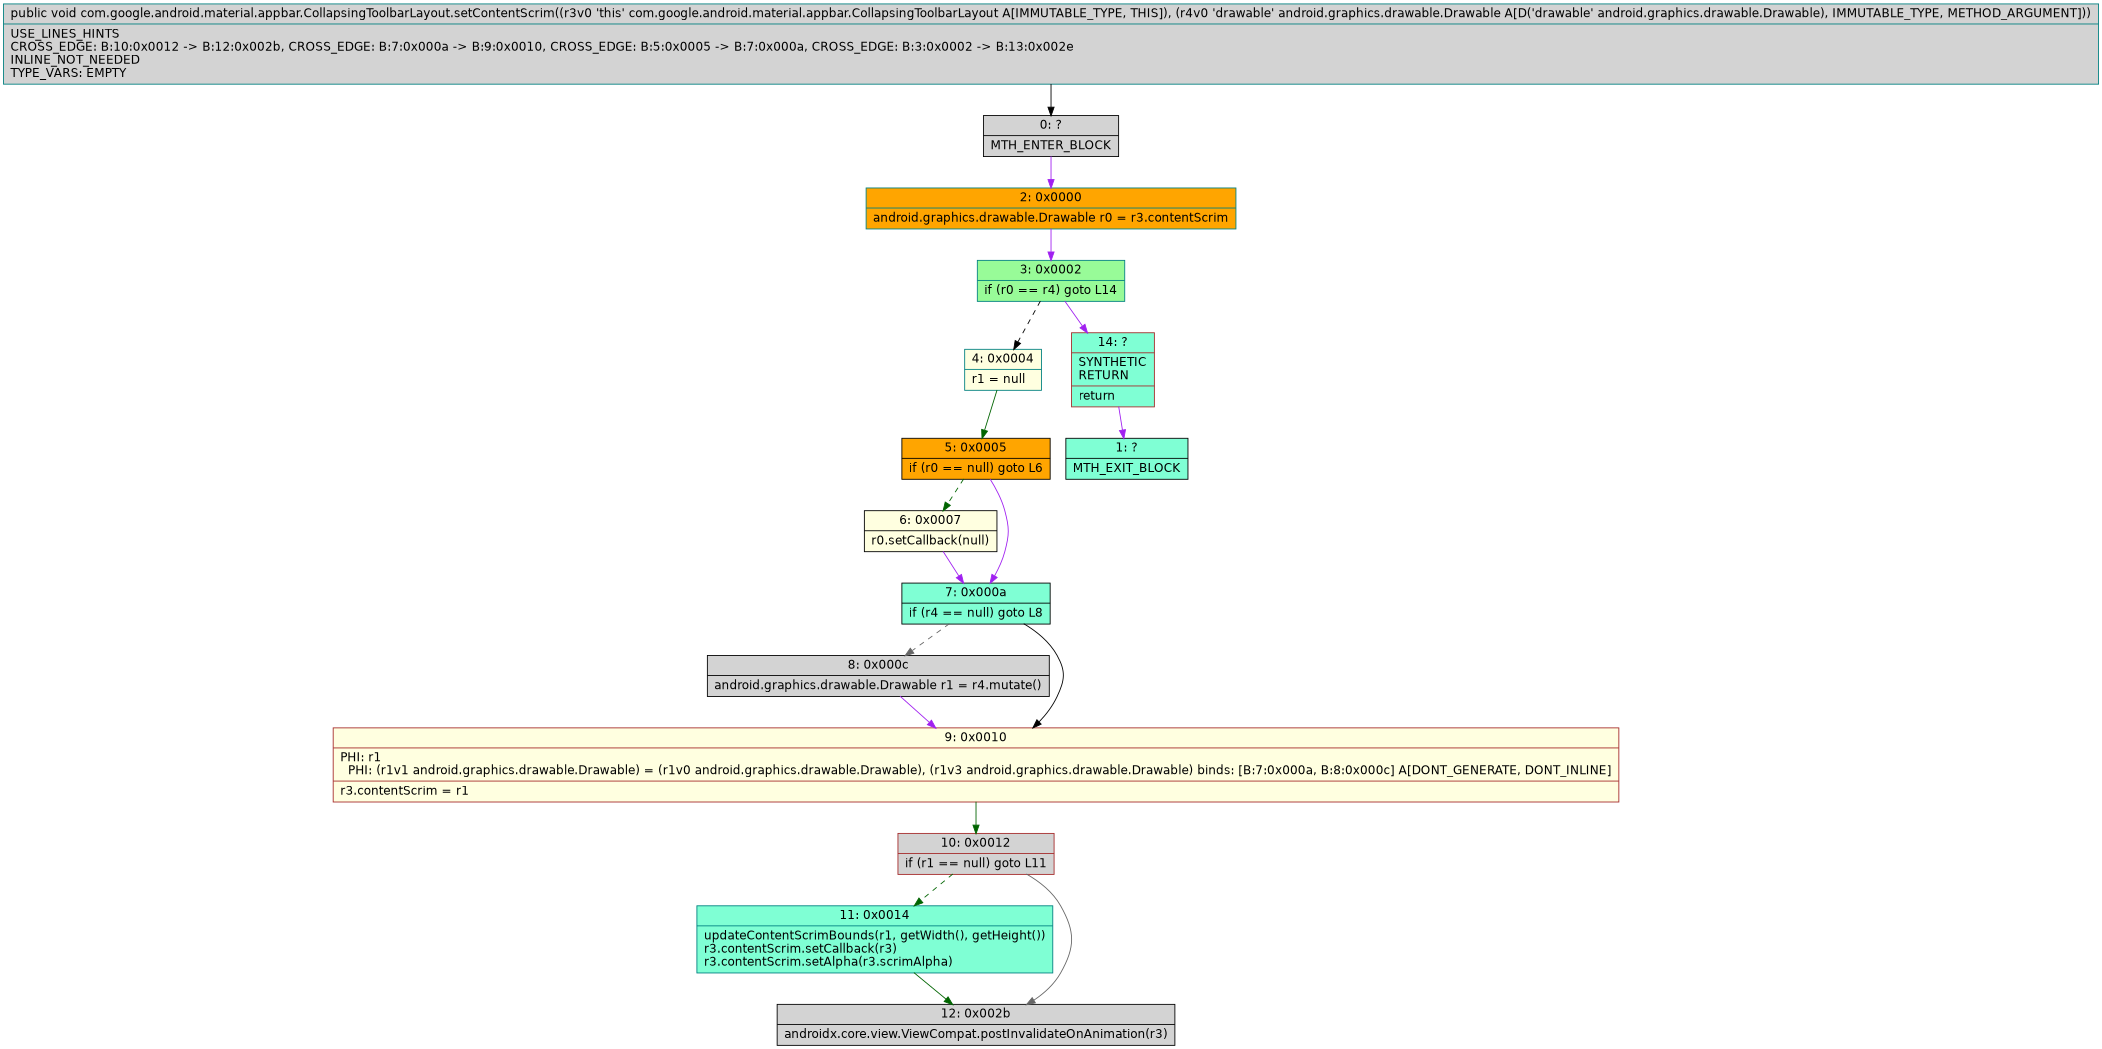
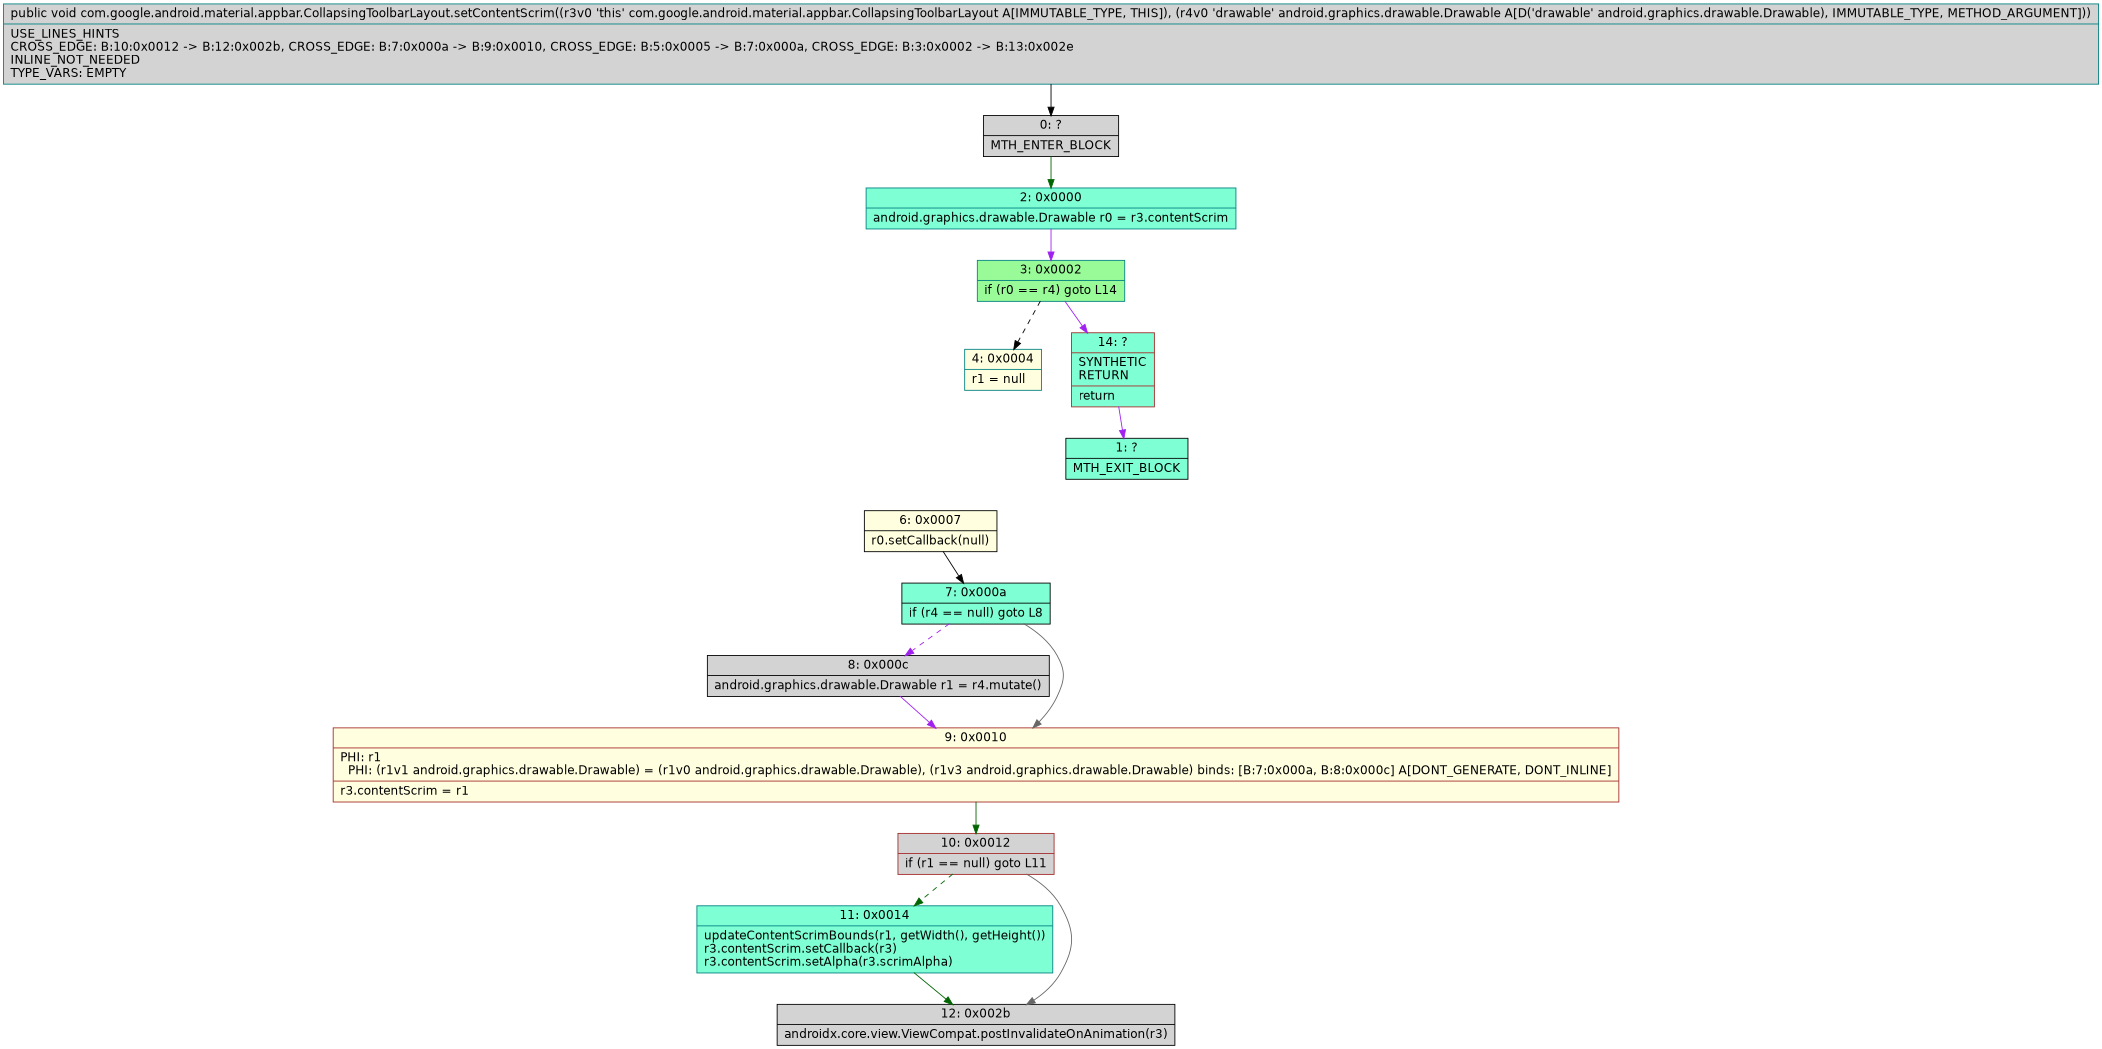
edge "0: ?" -> "2: 0x0000": color purple -> darkgreen
node "2: 0x0000": fillcolor orange -> aquamarine
node "5: 0x0005": removed
edge "6: 0x0007" -> "7: 0x000a": color purple -> black
edge "7: 0x000a" -> "8: 0x000c": color gray40 -> purple
edge "7: 0x000a" -> "9: 0x0010": color black -> gray40
